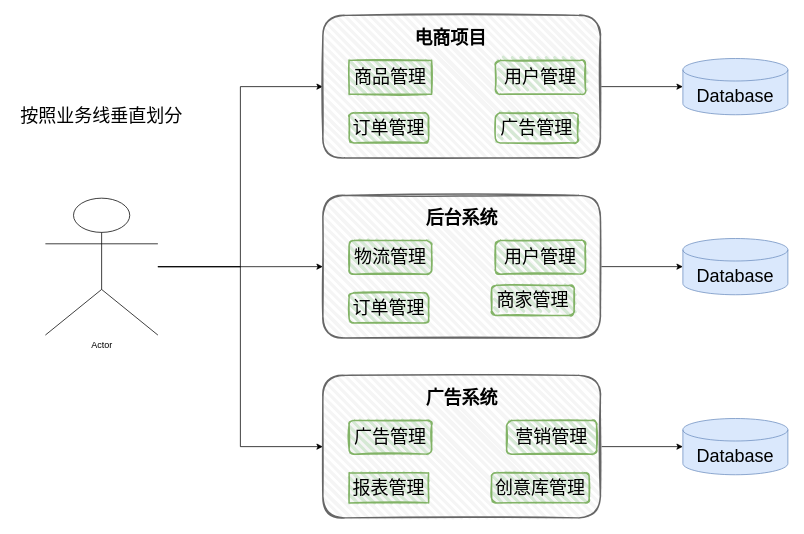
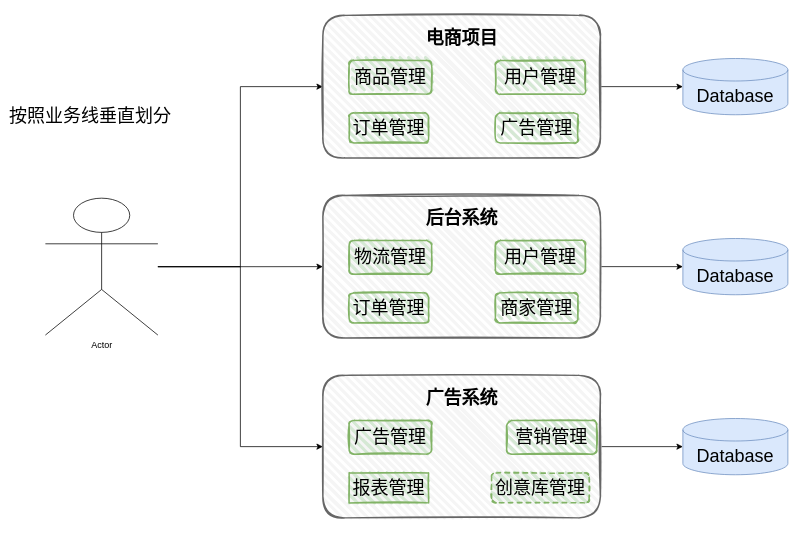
node "电商项目": moved (450, 38) -> (462, 38)
node "商品管理": shape rectangle -> rounded rectangle
node "按照业务线垂直划分": moved (102, 117) -> (90, 117)
node "商家管理": moved (533, 300) -> (537, 308)
node "创意库管理": style solid -> dashed
